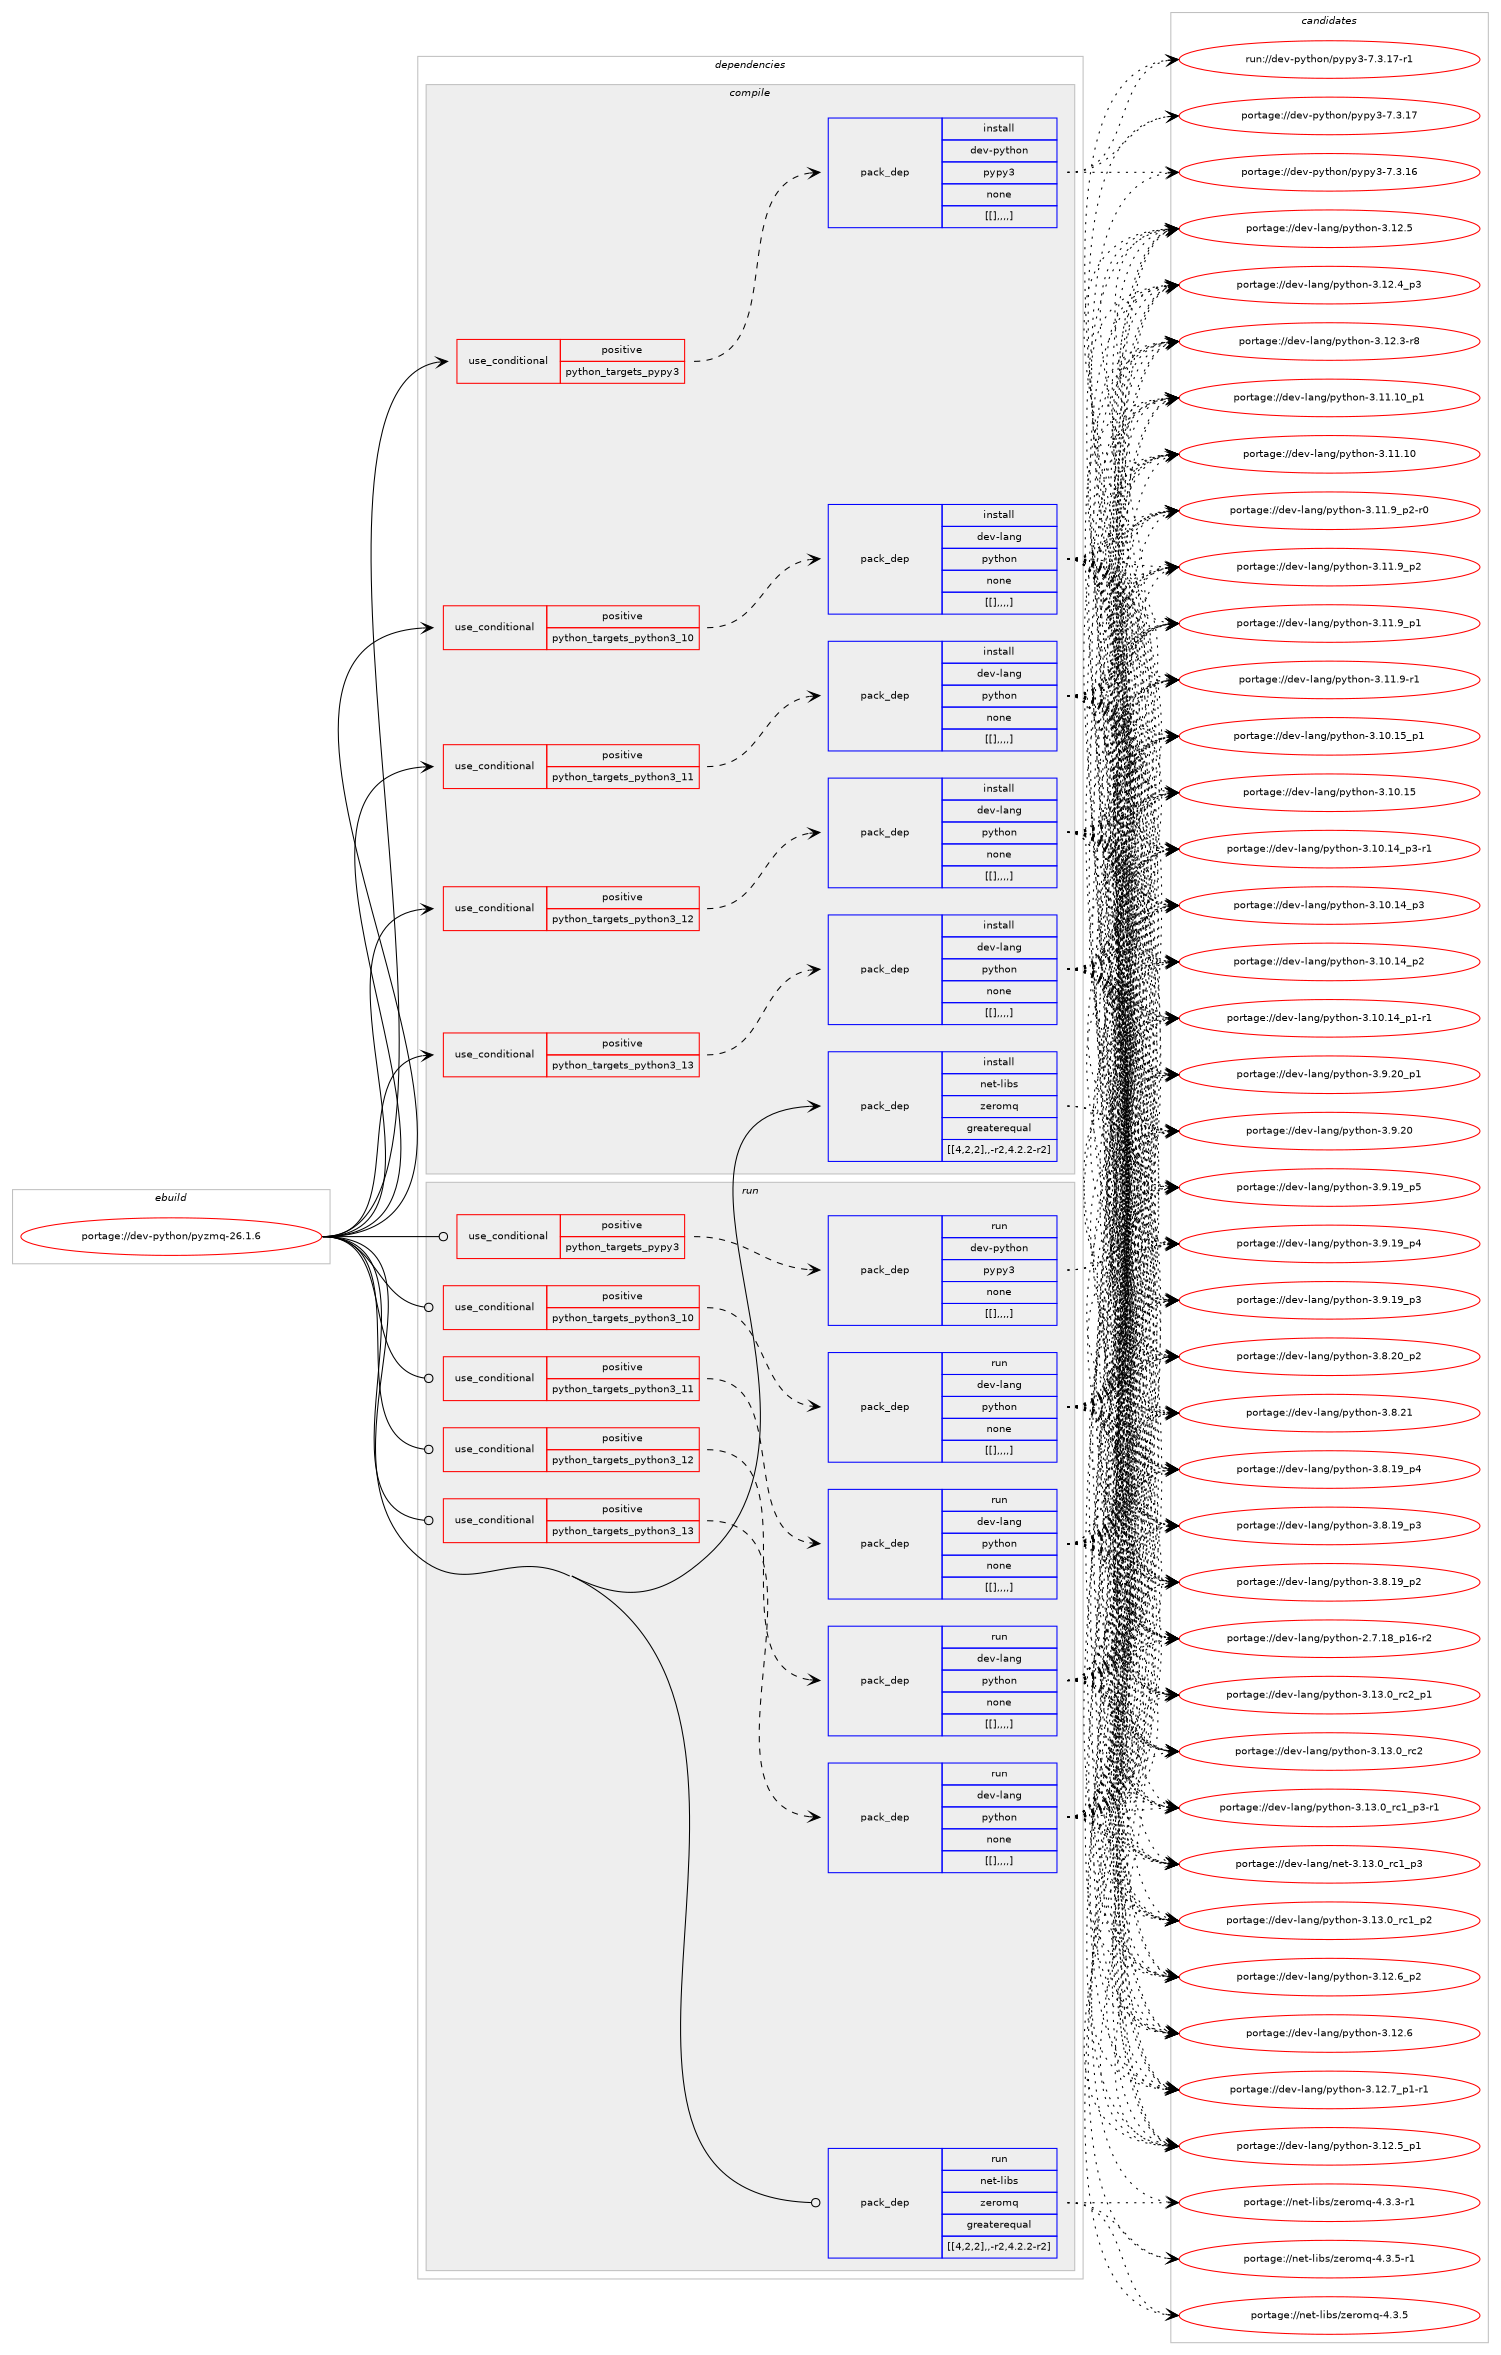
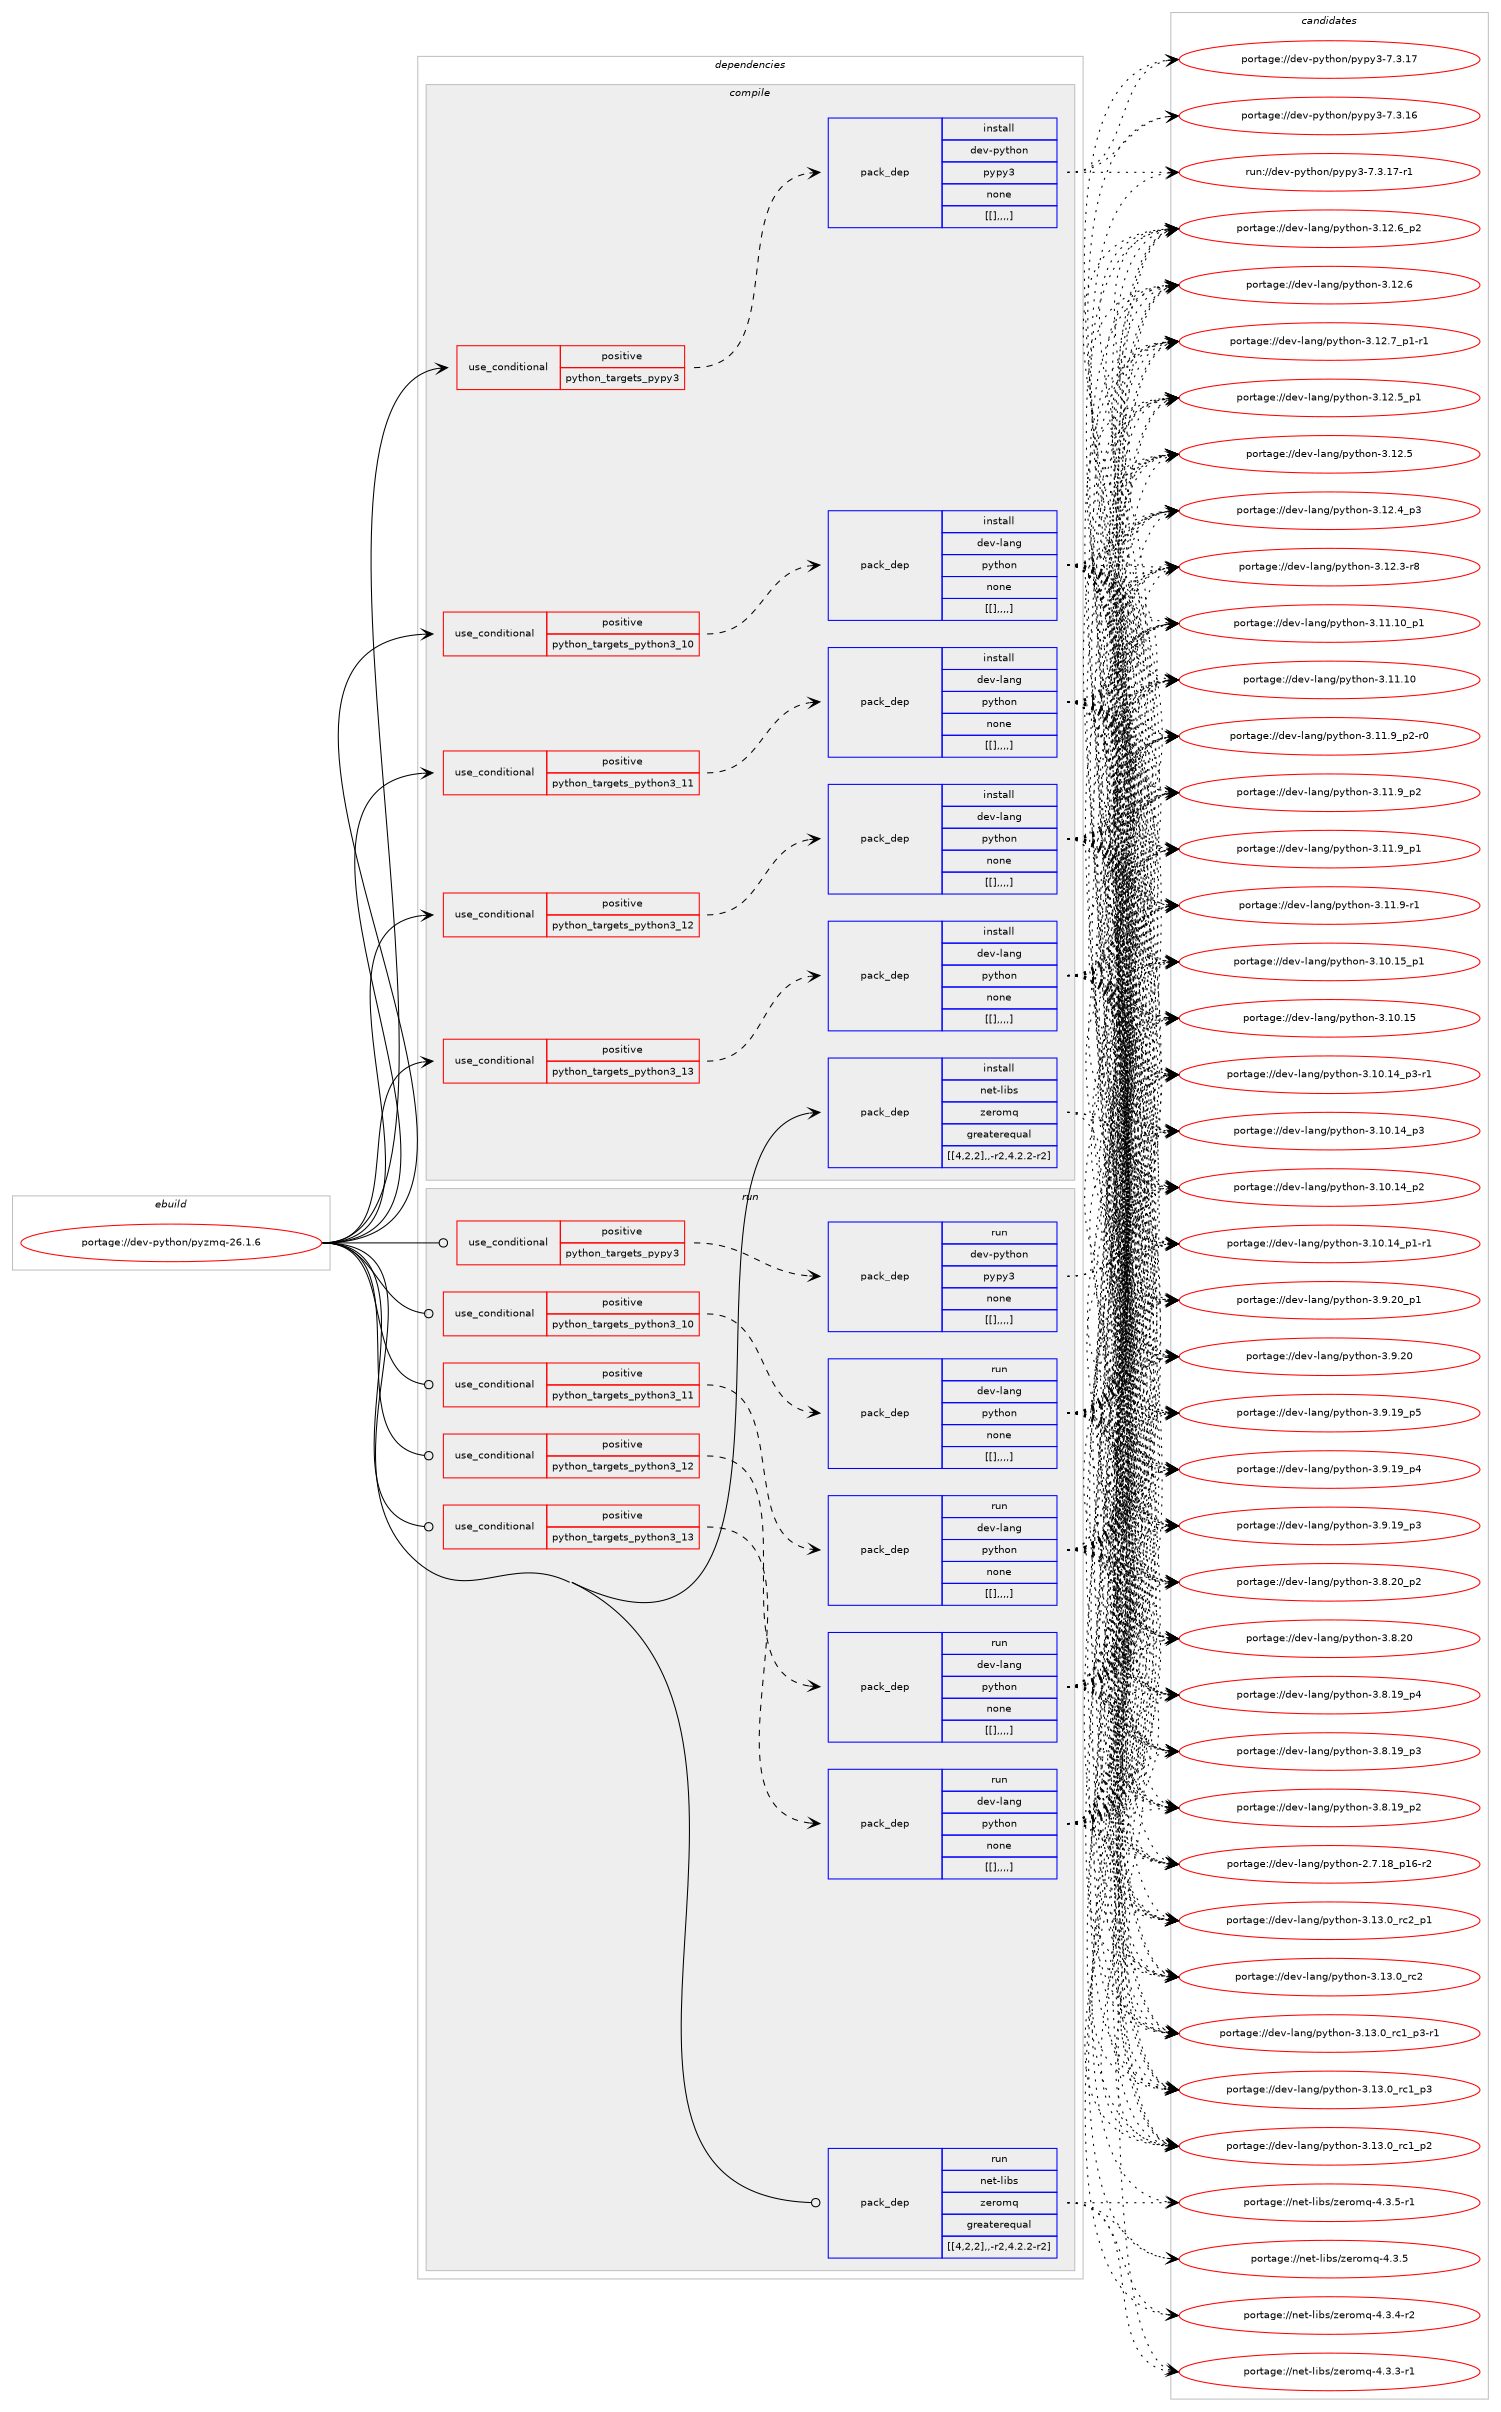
node "portage://dev-lang/python-3.8.21": label "portage://dev-lang/python-3.8.21" -> "portage://dev-lang/python-3.8.20"
node "portage://dev-lang/net-3.13.0_rc1_p3": label "portage://dev-lang/net-3.13.0_rc1_p3" -> "portage://dev-lang/python-3.13.0_rc1_p3"
node "portage://net-libs/zeromq-4.3.4-r2": added
